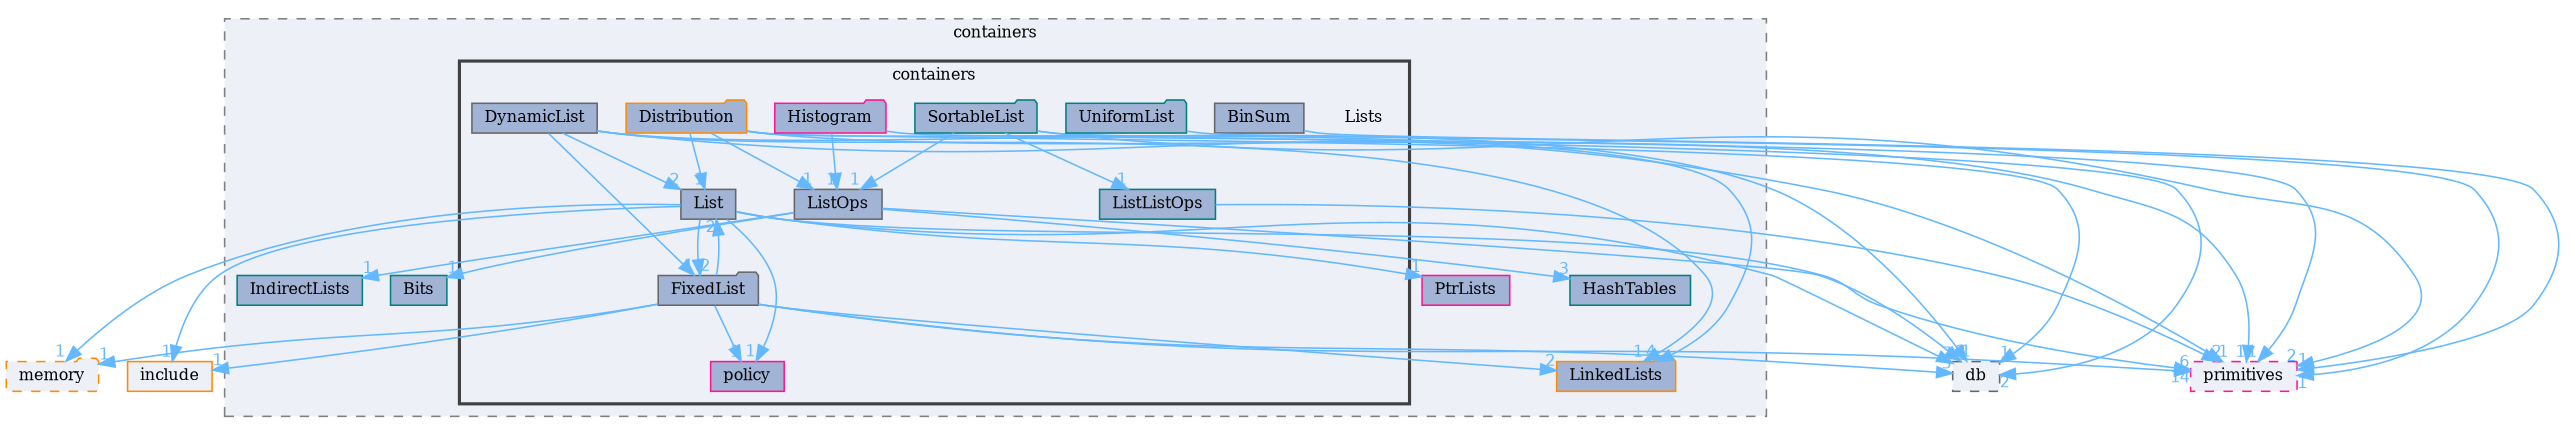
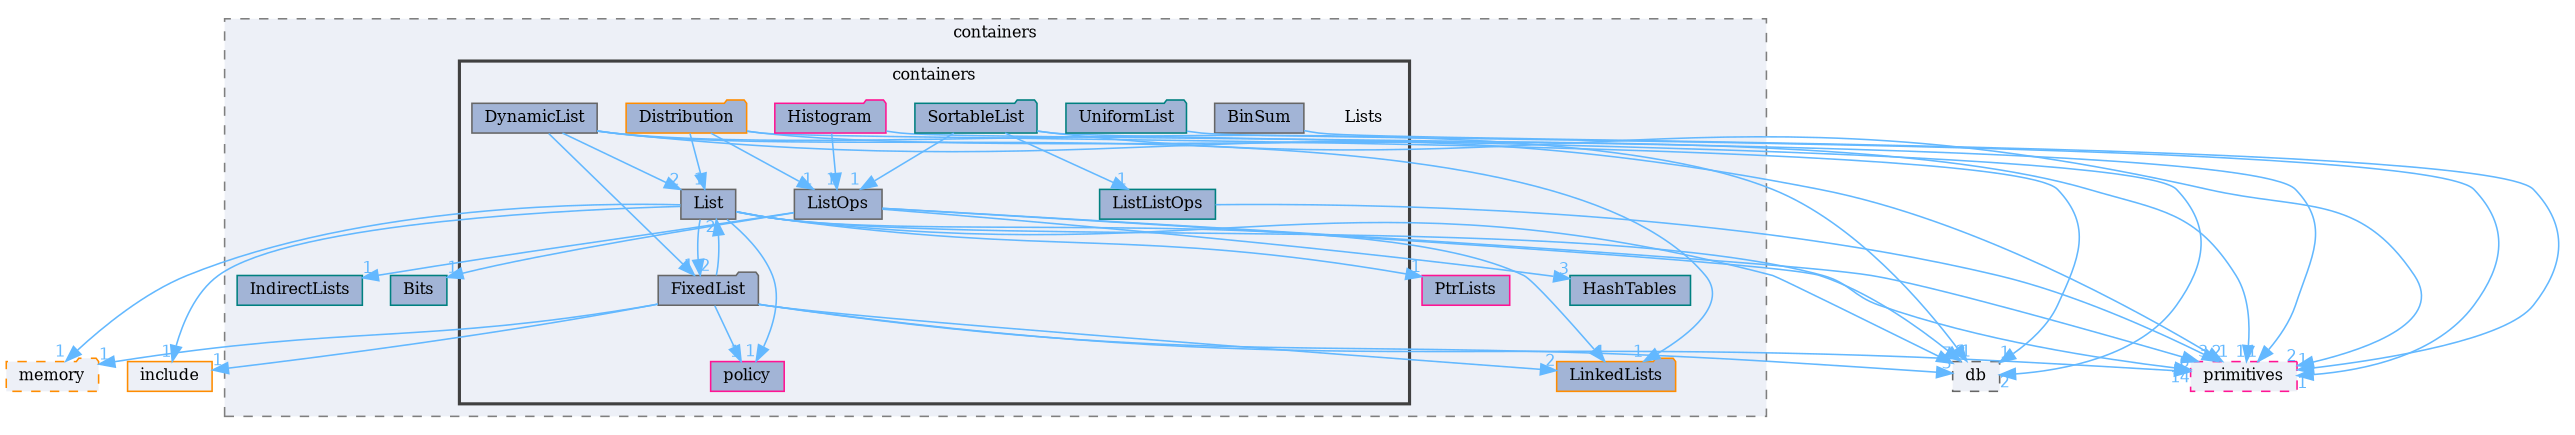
edge "Distribution" -> "LinkedLists": now "List" -> "LinkedLists"
edge "ListOps" -> "primitives": added
